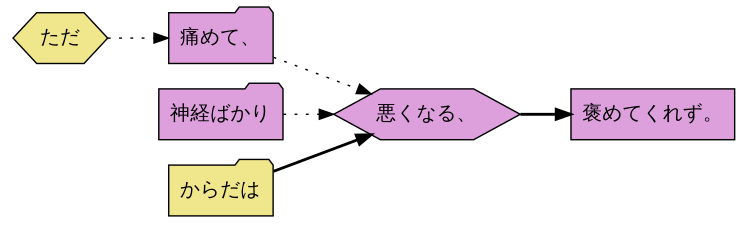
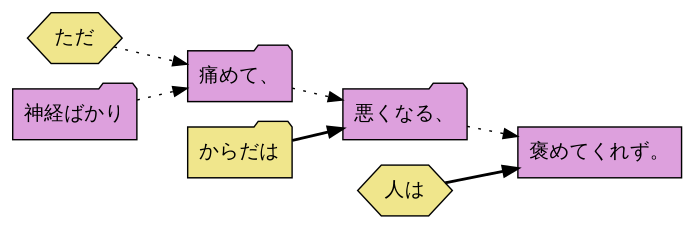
edge "神経ばかり" -> "悪くなる、": now "神経ばかり" -> "痛めて、"
node "悪くなる、": shape hexagon -> folder
edge "悪くなる、" -> "褒めてくれず。": style bold -> dotted
node "人は": added
